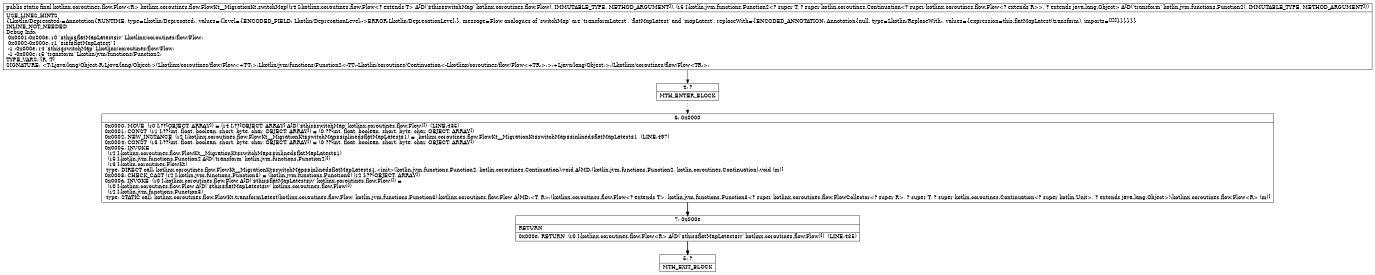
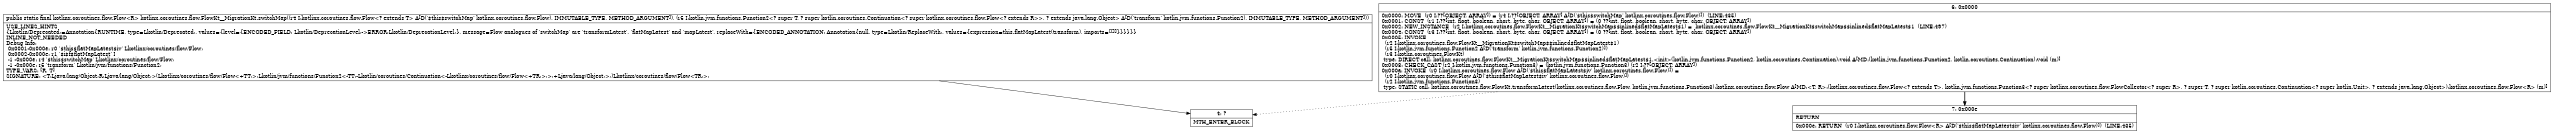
edge "4: ?" -> "6: 0x0000": reversed
node "5: ?": removed
